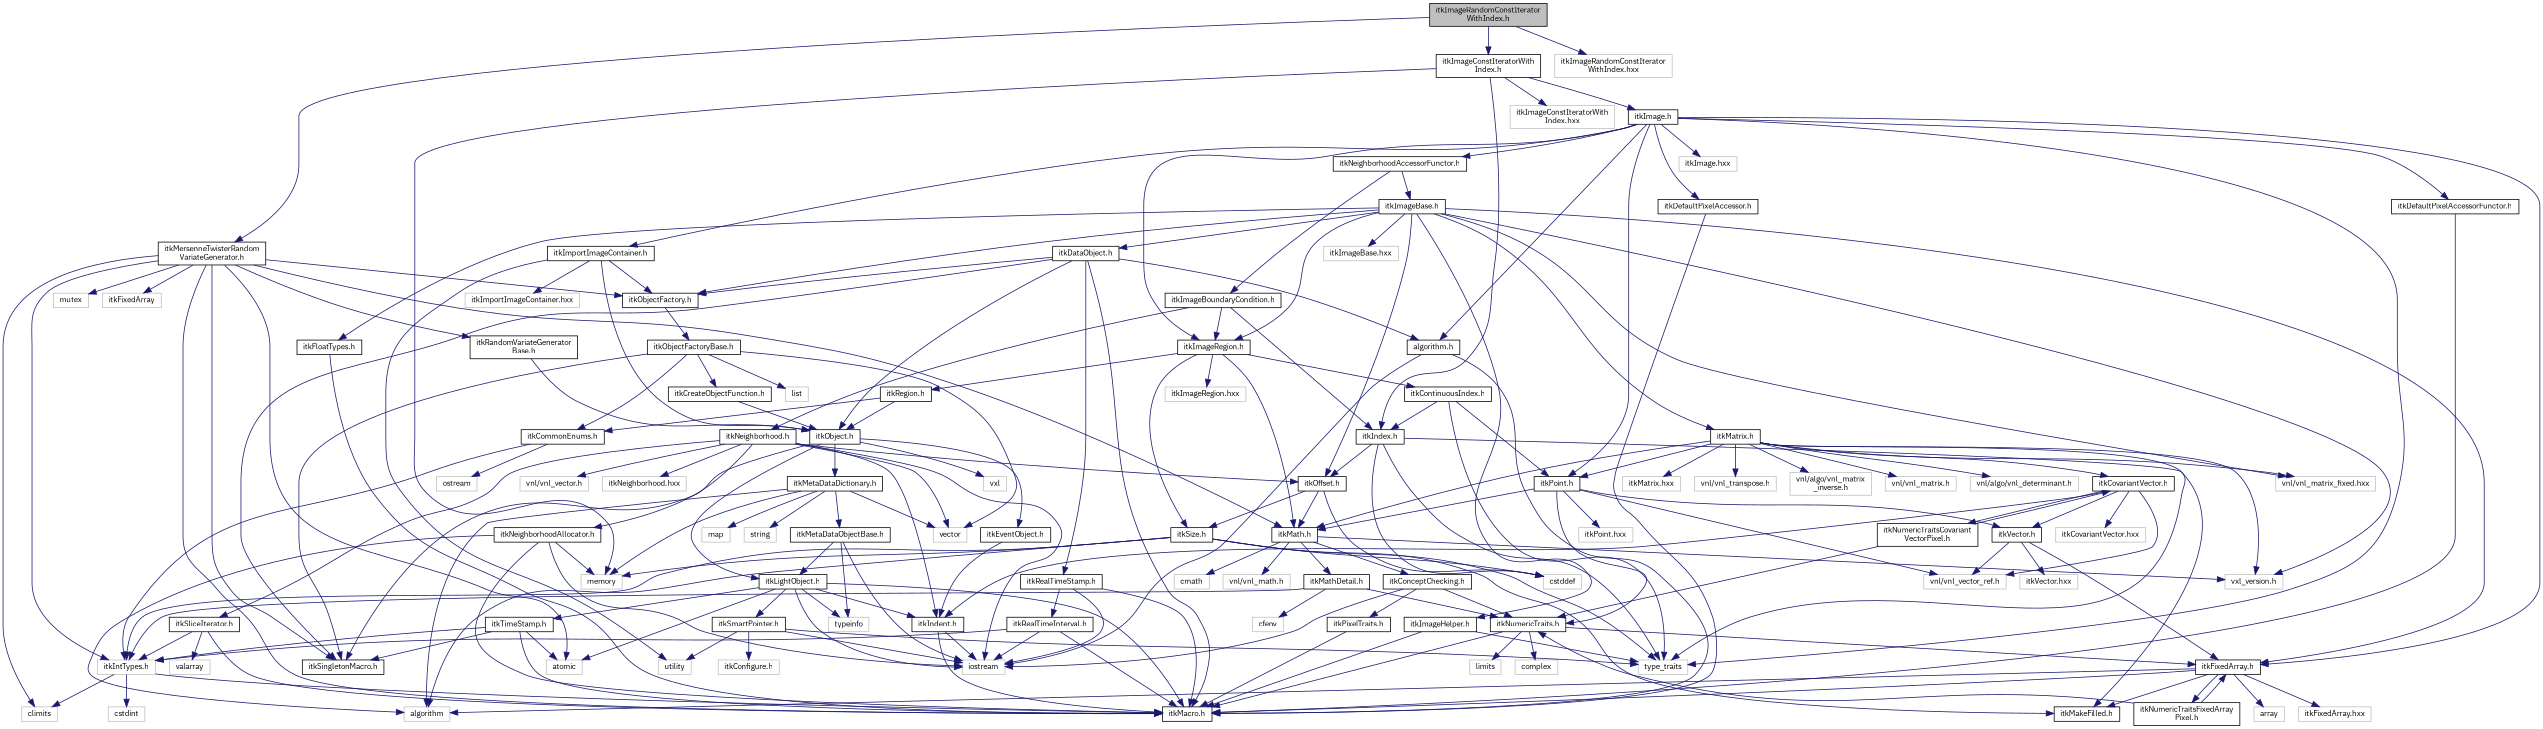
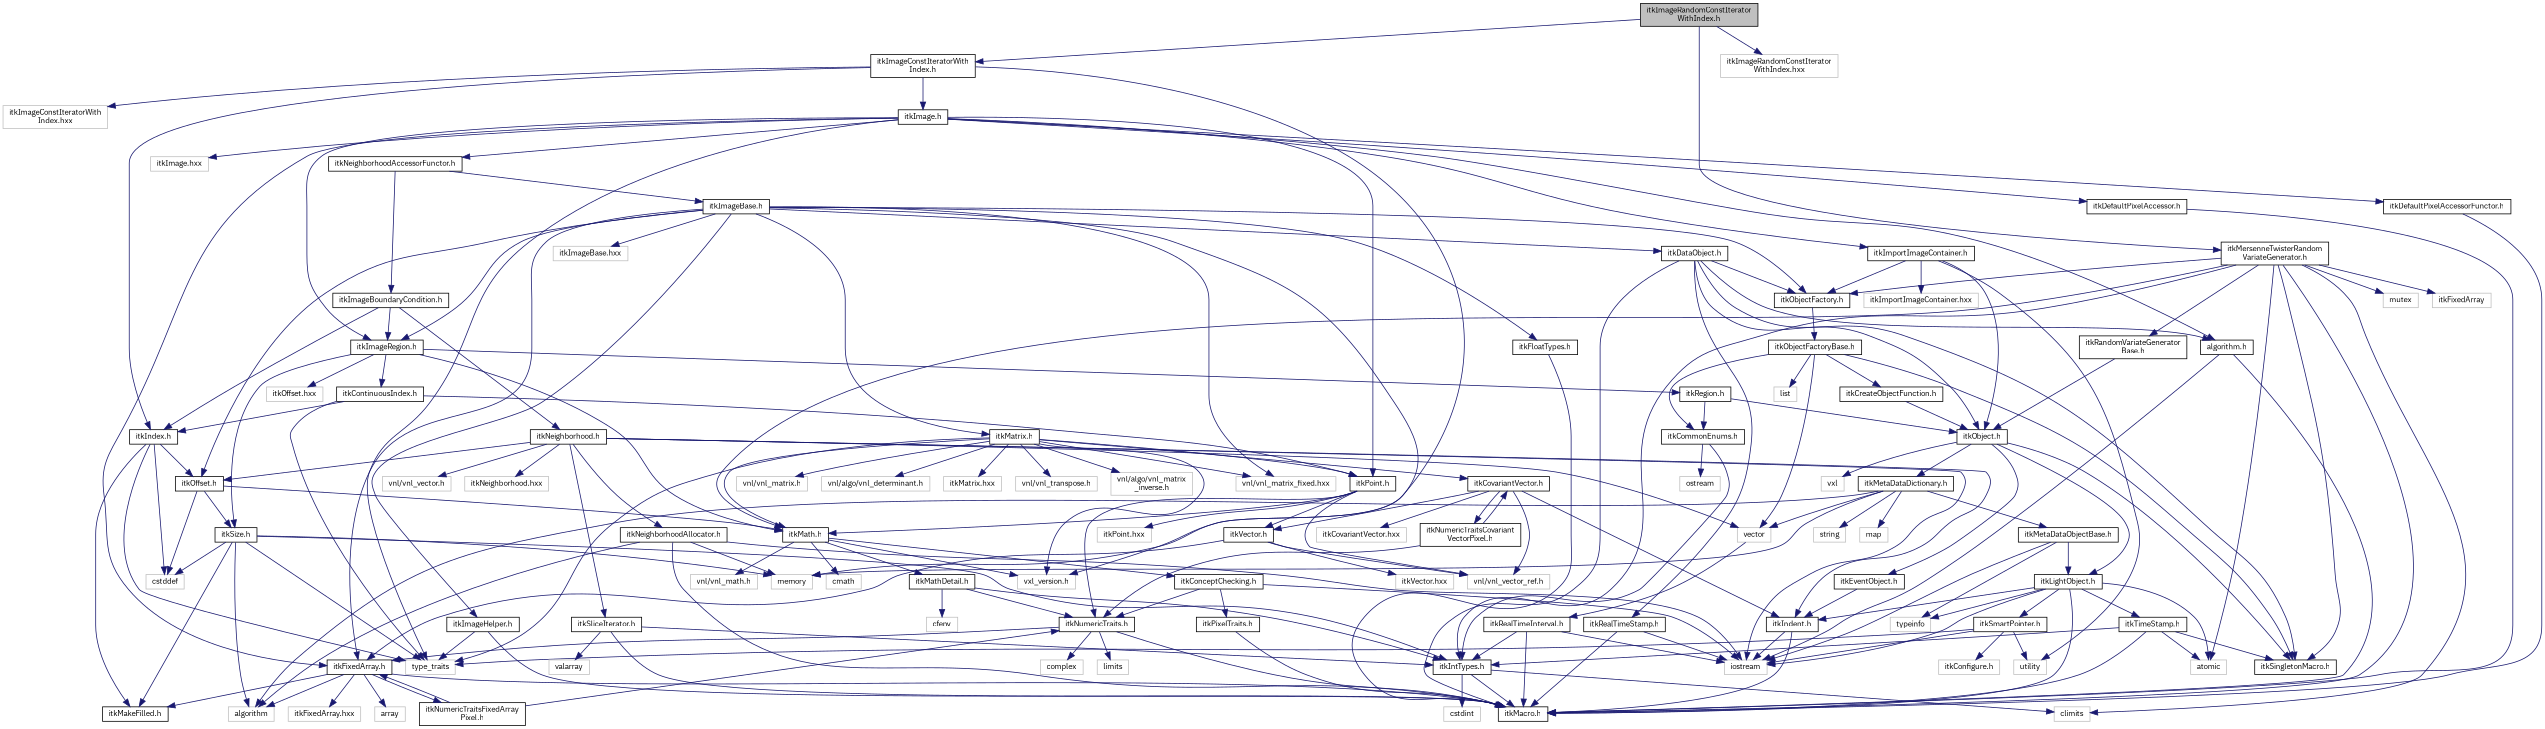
node "itkImageRegion.hxx": label "itkImageRegion.hxx" -> "itkOffset.hxx"
edge "itkRealTimeStamp.h" -> "itkRealTimeInterval.h": now "vector" -> "itkRealTimeInterval.h"
node "itkIntTypes.h": color grey75 -> black
